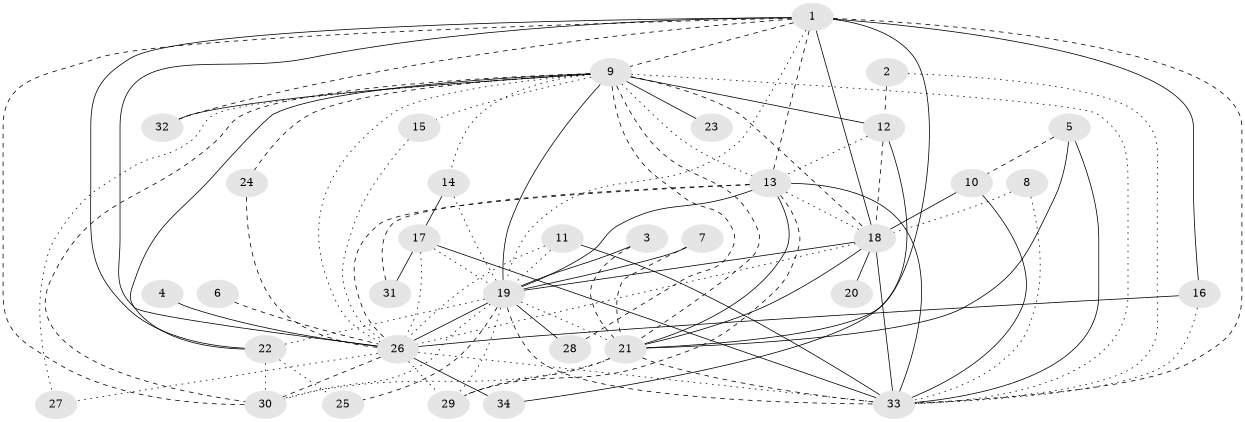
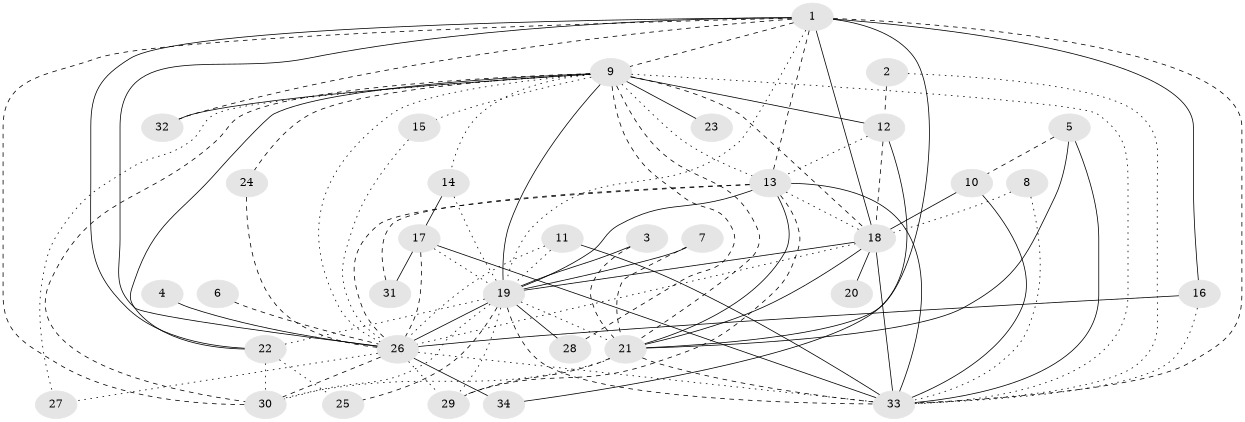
edge "17" -- "26": style dotted -> dashed
